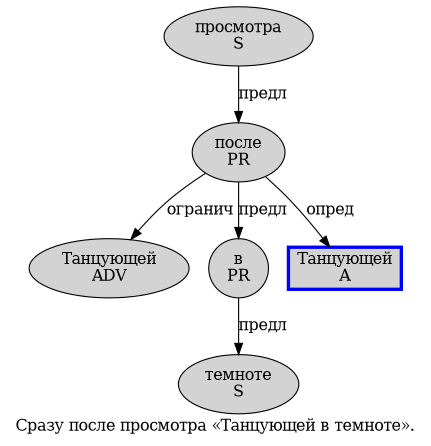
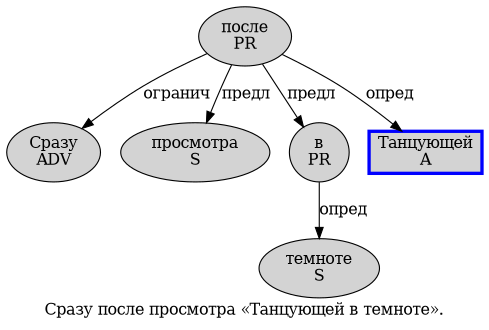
edge "просмотра S" -> "после PR": reversed
node "Танцующей ADV": label "Танцующей ADV" -> "Сразу ADV"
edge "в PR" -> "темноте S": label "предл" -> "опред"
